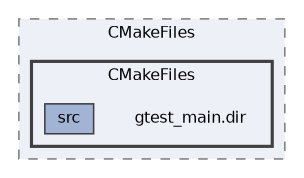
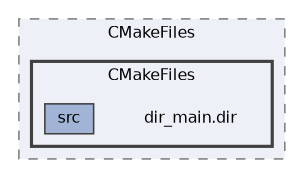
node "gtest_main.dir": label "gtest_main.dir" -> "dir_main.dir"
